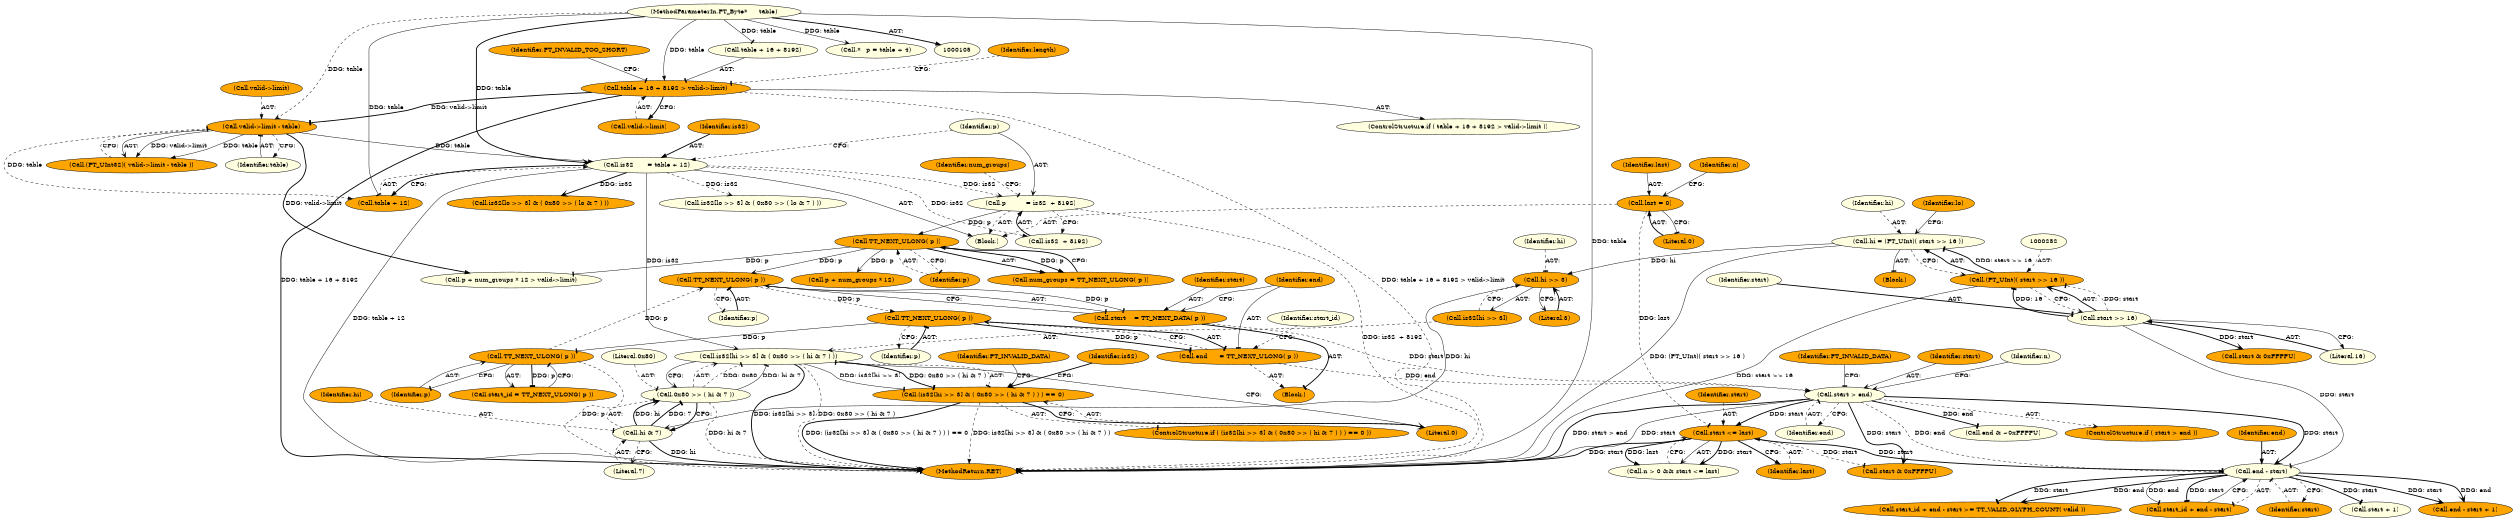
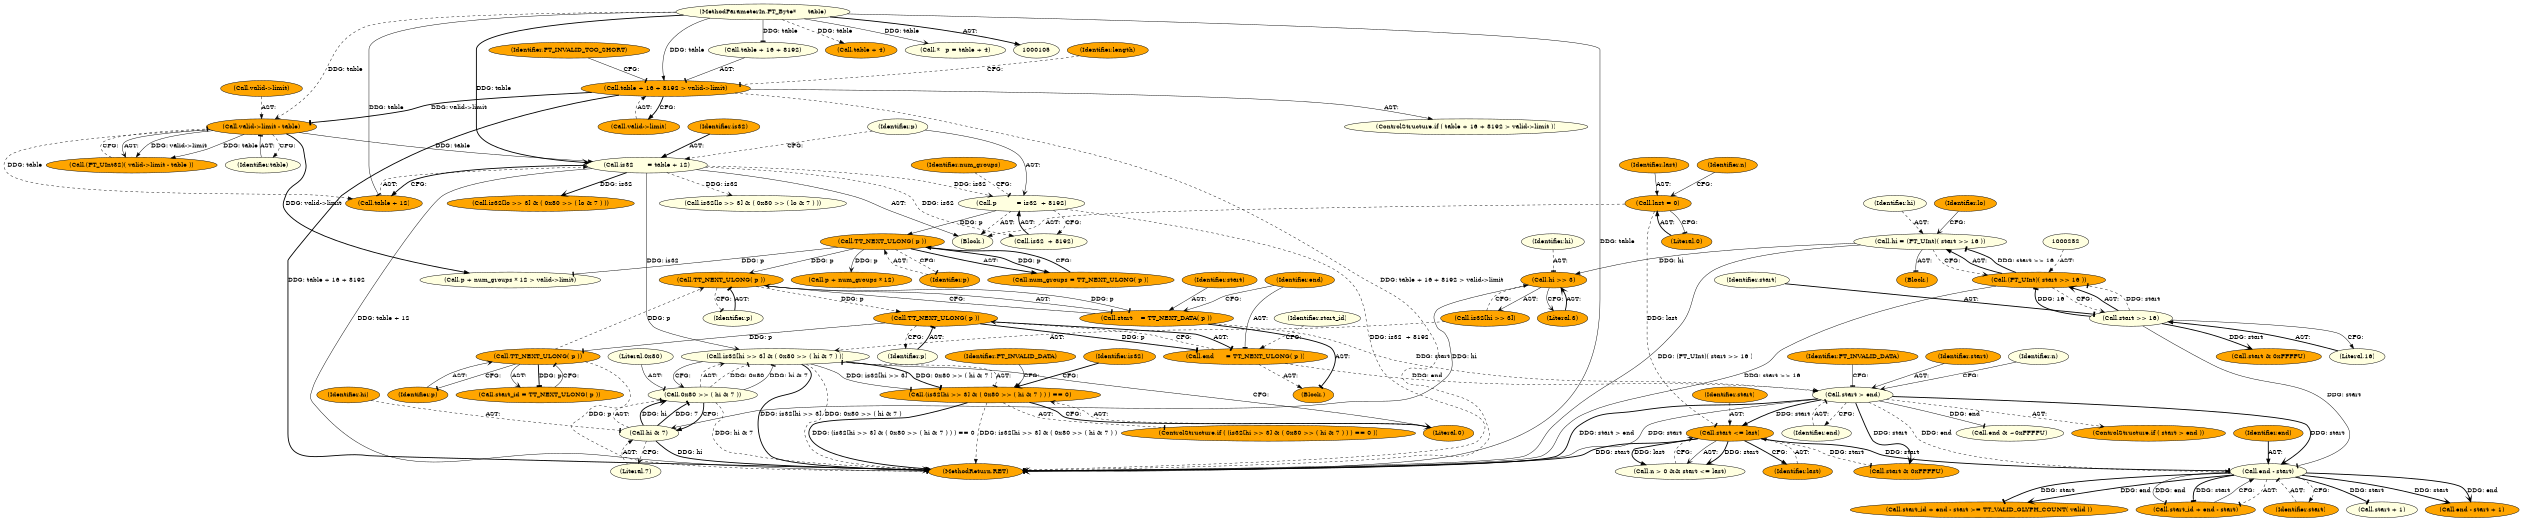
node "(Call,table + 4)": added
edge "(Literal,0x80)" -> "(Call,0x80 >> ( hi & 7 ))": style dashed -> solid
edge "(Call,start > end)" -> "(Call,end & ~0xFFFFU)": style bold -> solid
